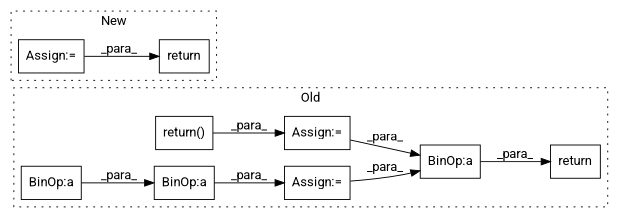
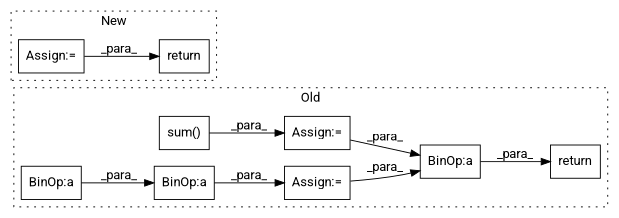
node "return()": label "return()" -> "sum()"
